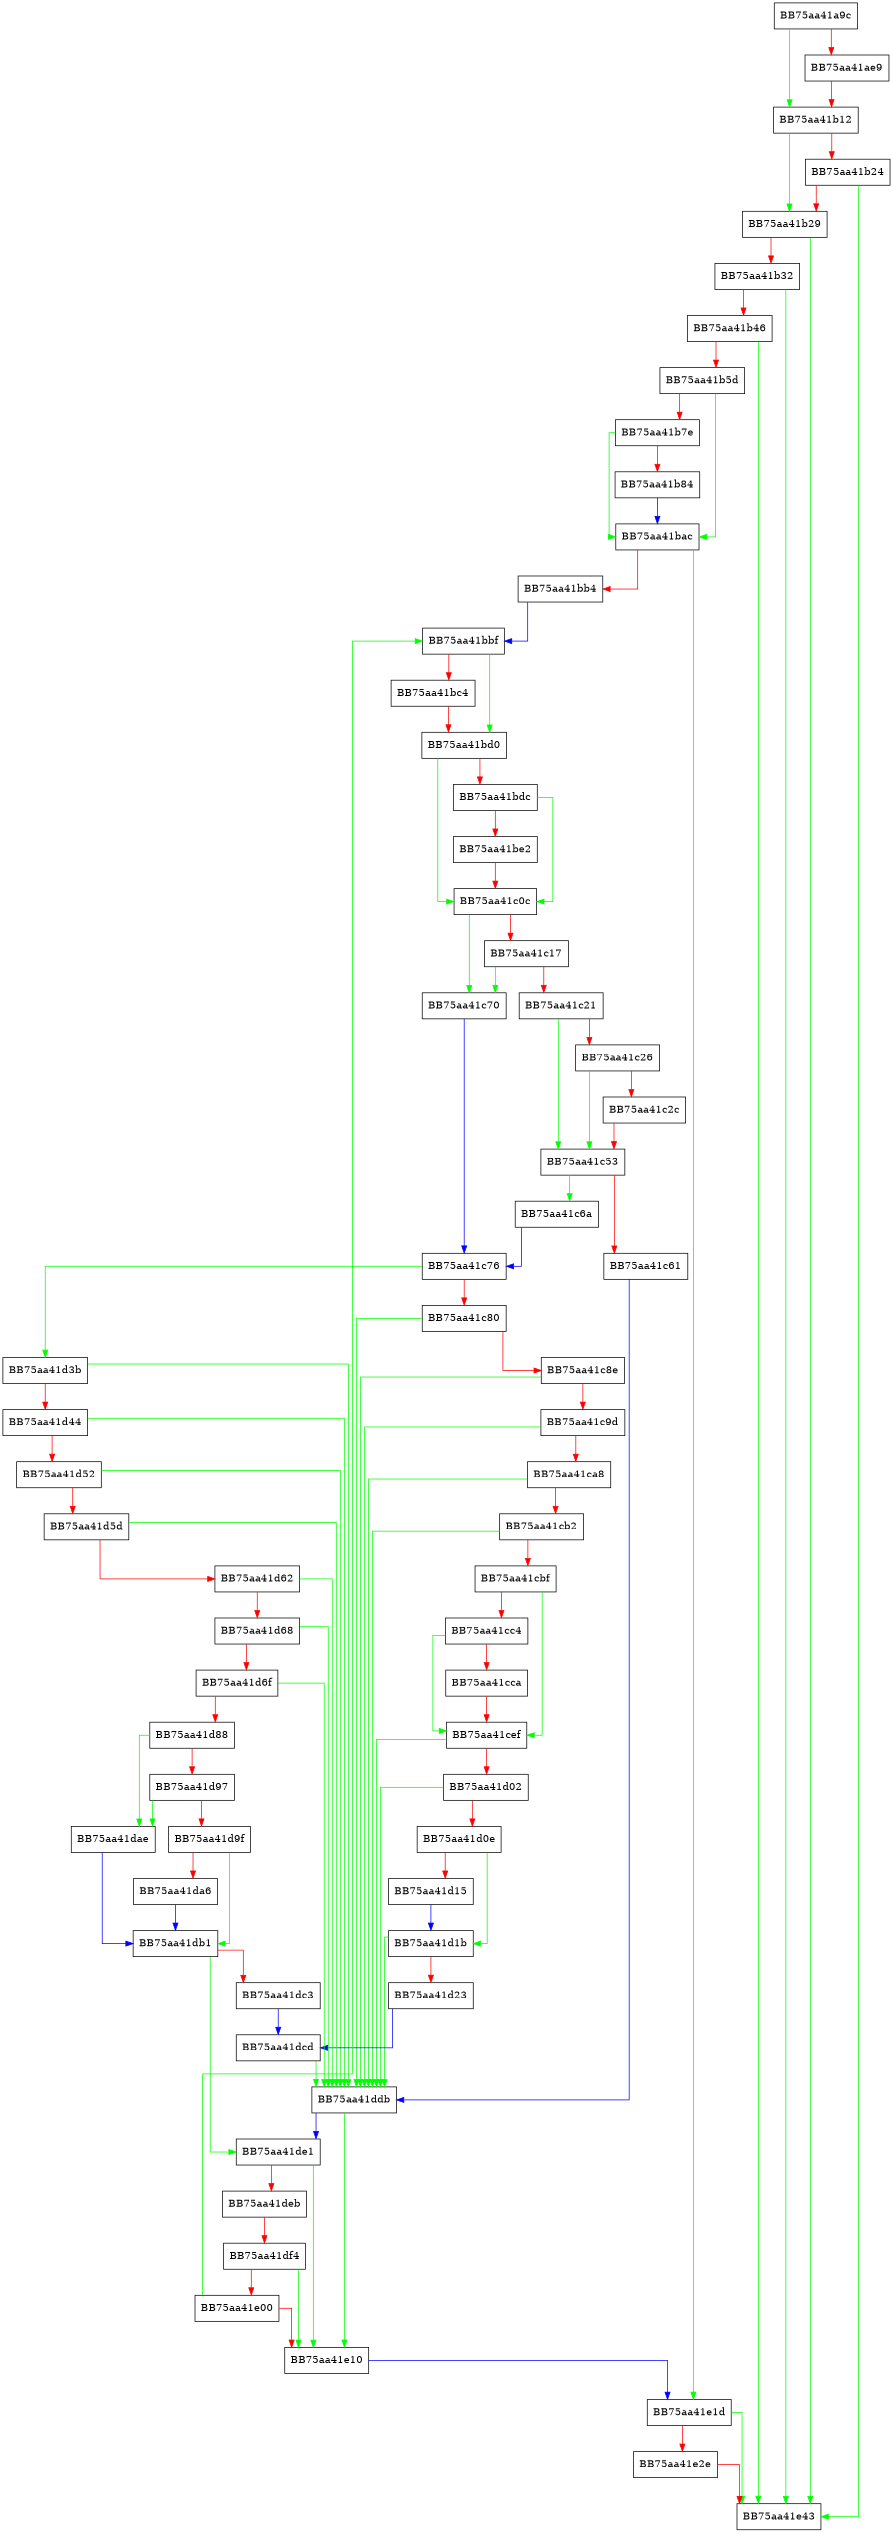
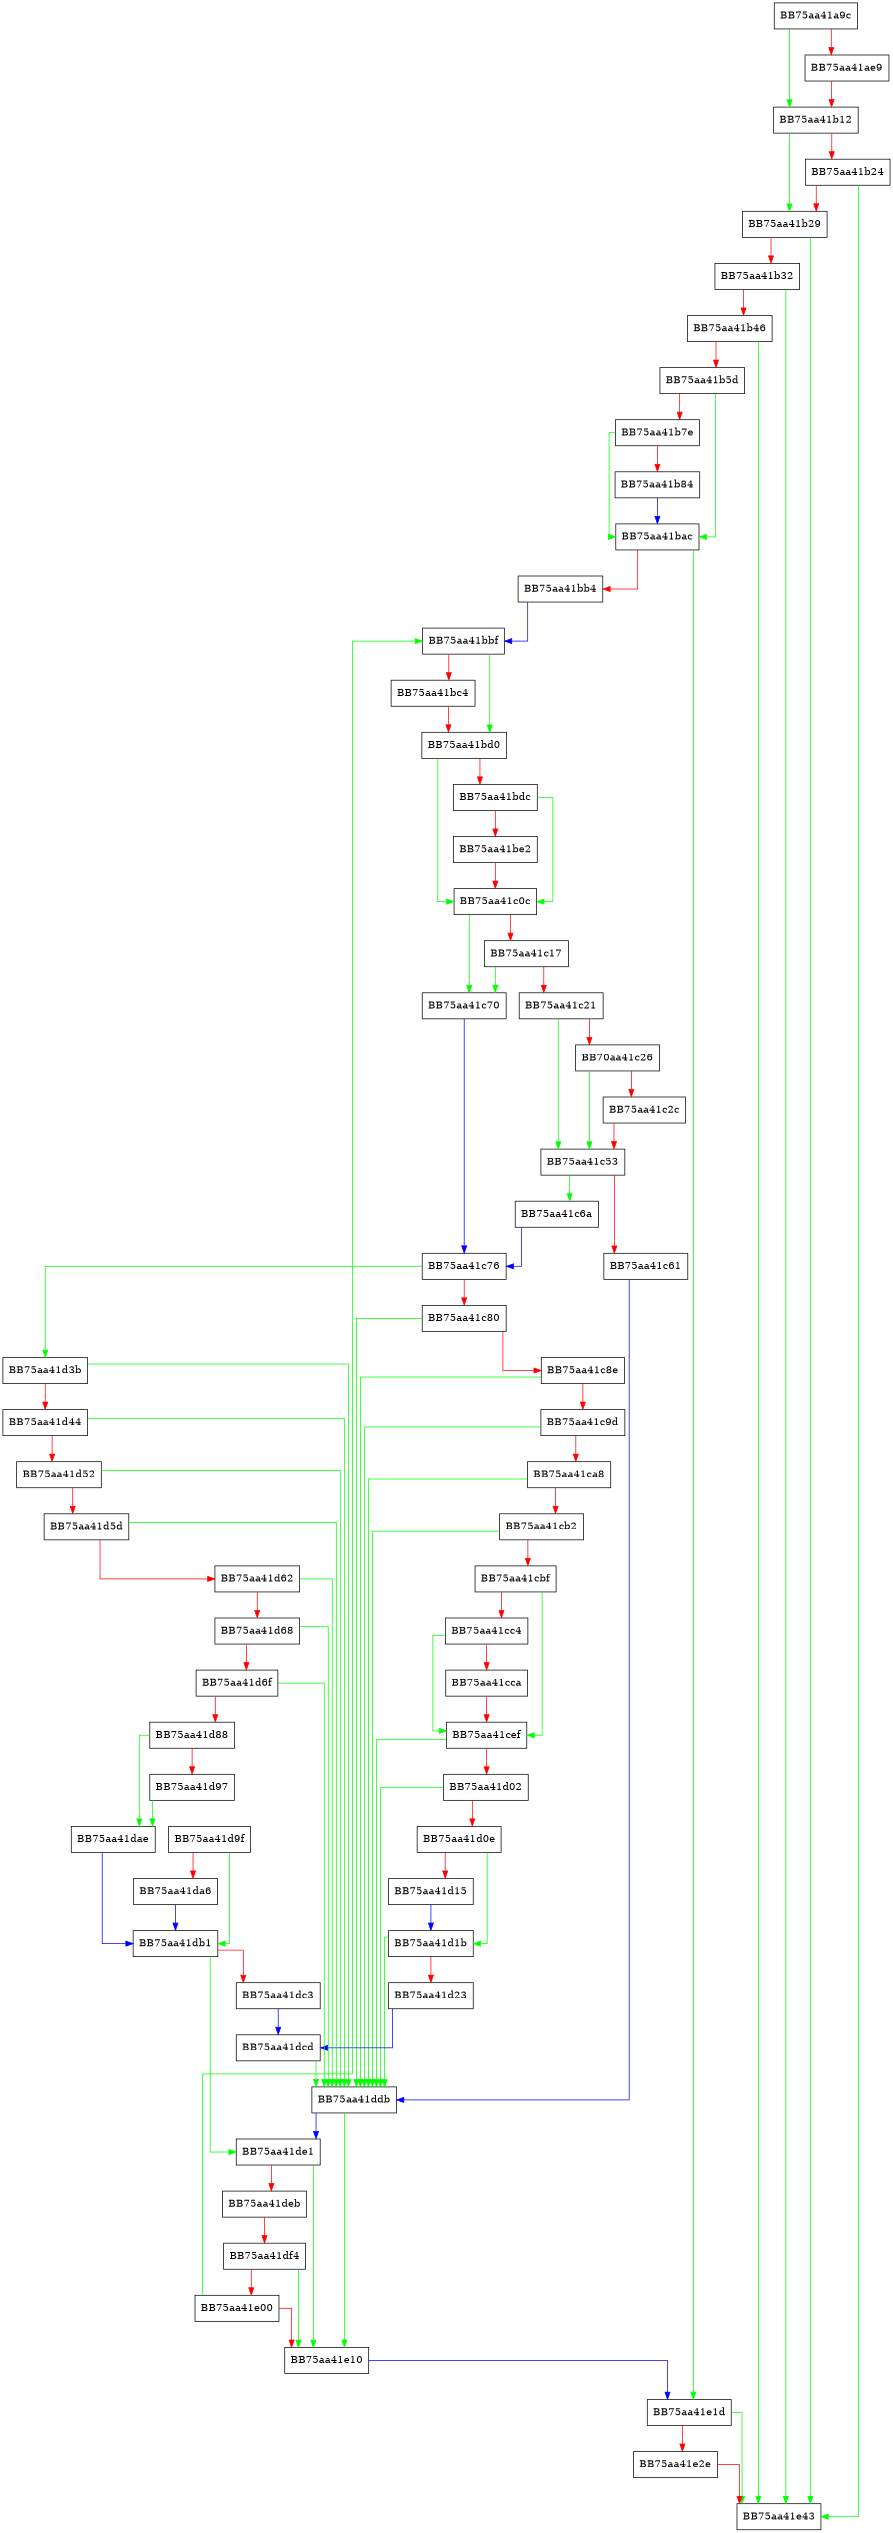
node "BB75aa41c26": label "BB75aa41c26" -> "BB70aa41c26"
edge "BB75aa41d97" -> "BB75aa41d9f": removed
